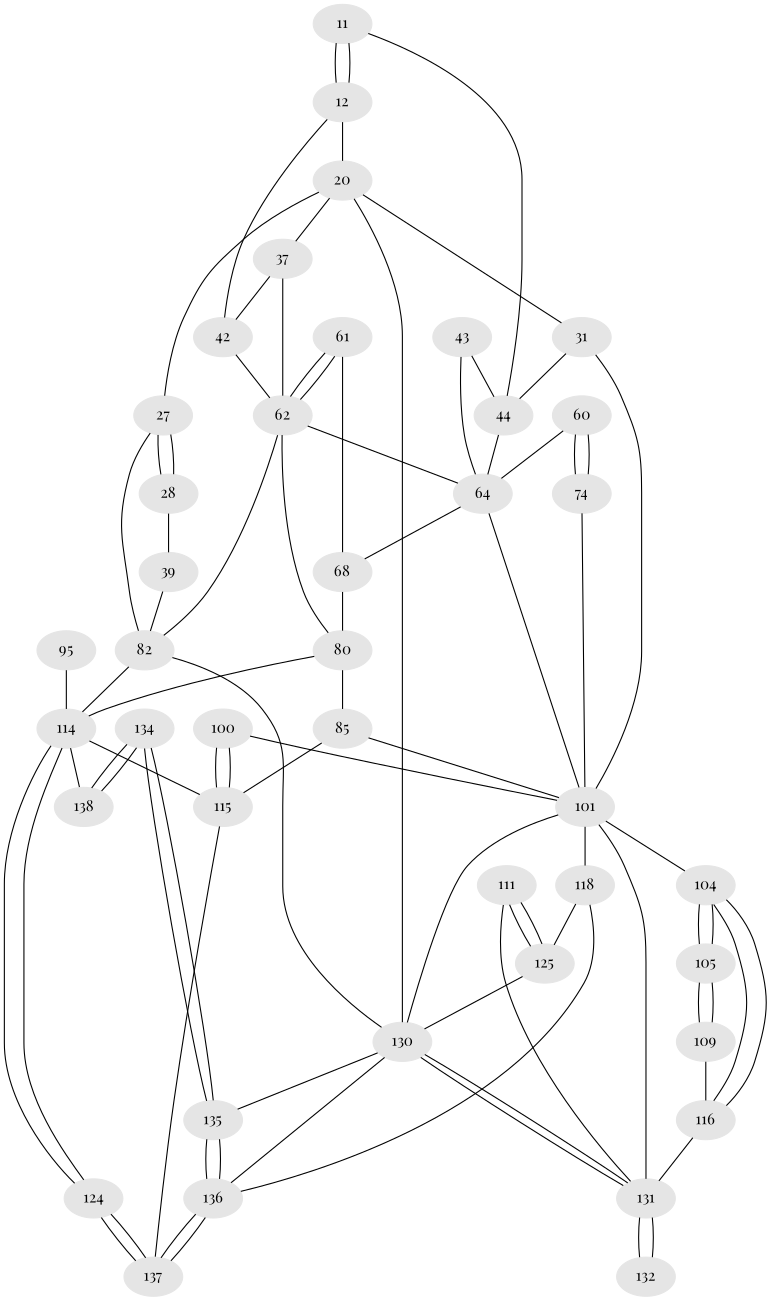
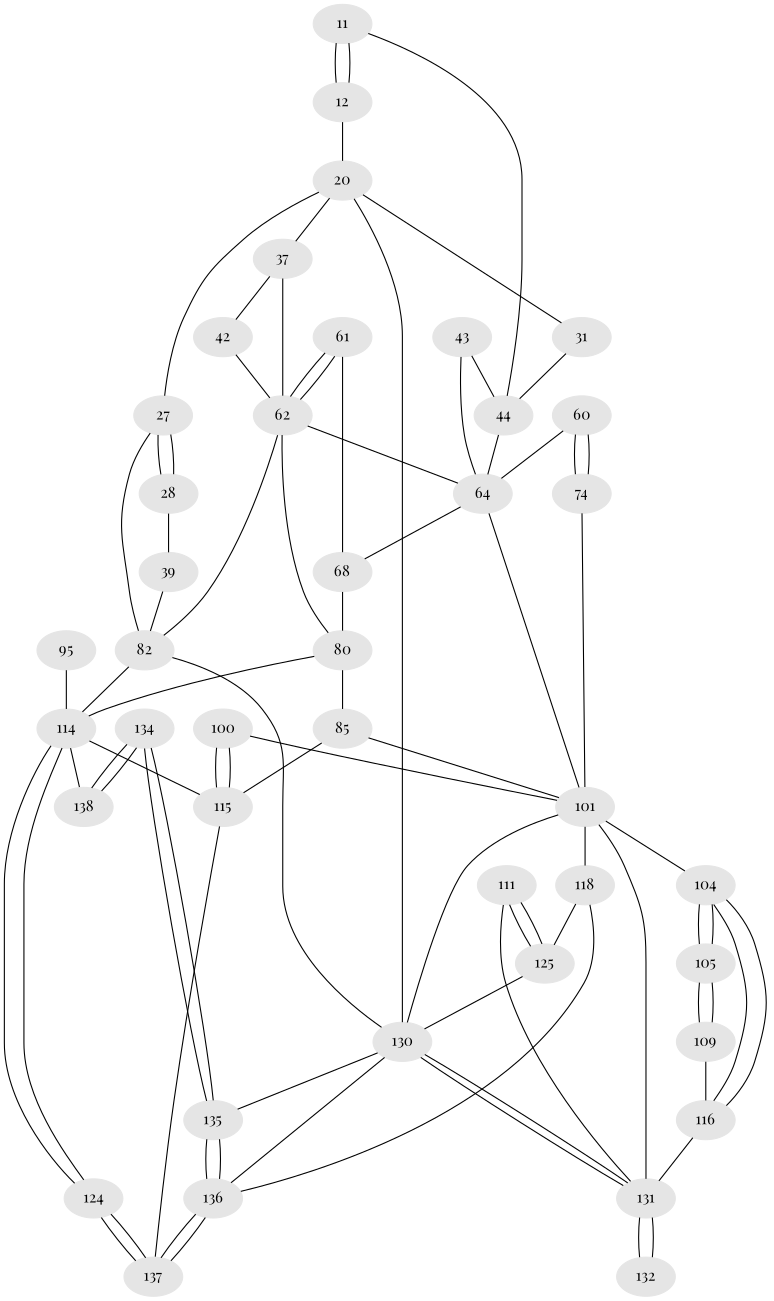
edge "12" -- "42": removed
edge "31" -- "101": removed
